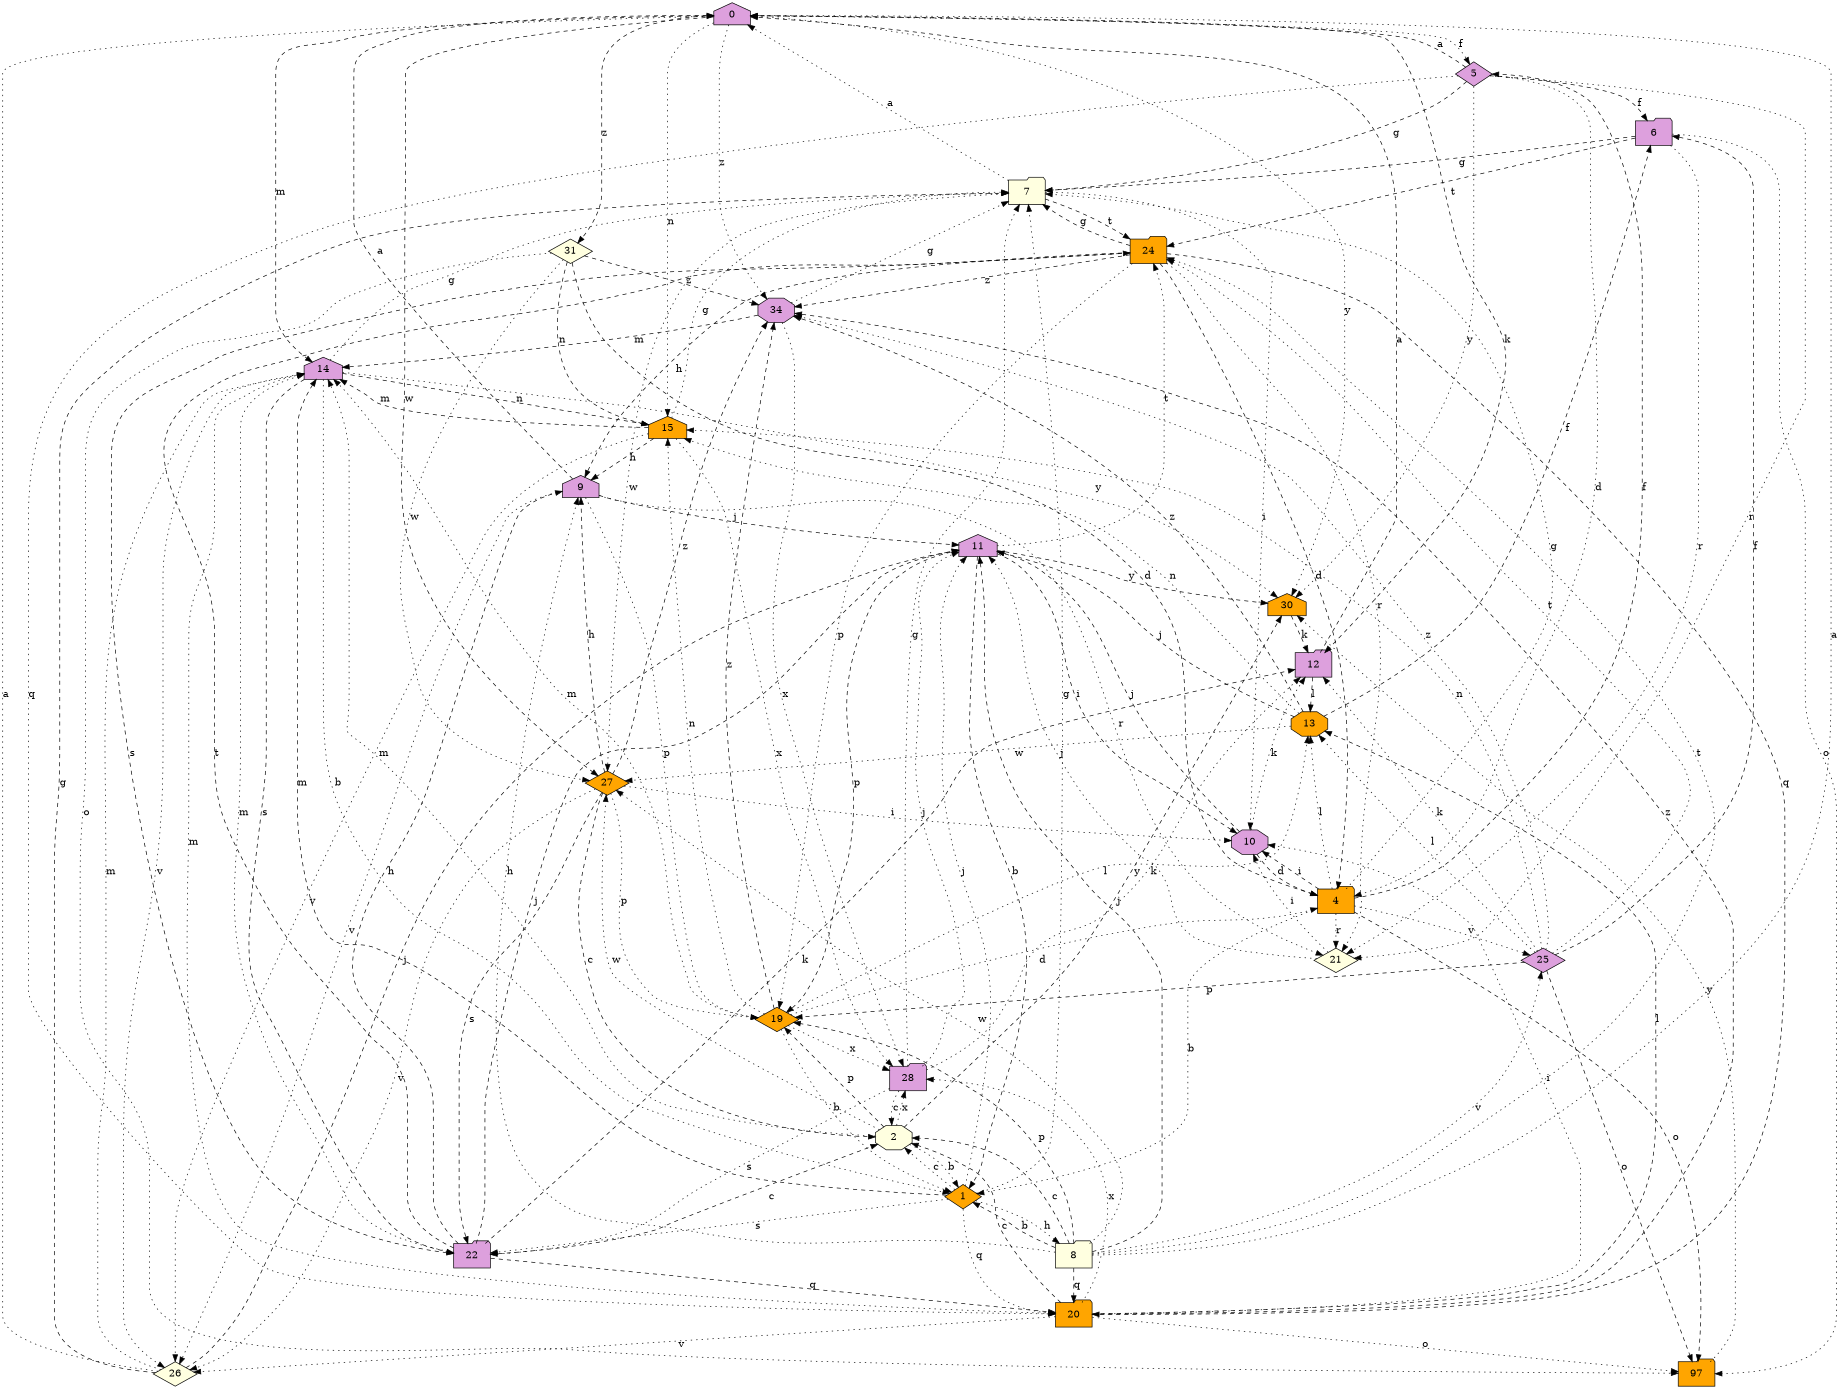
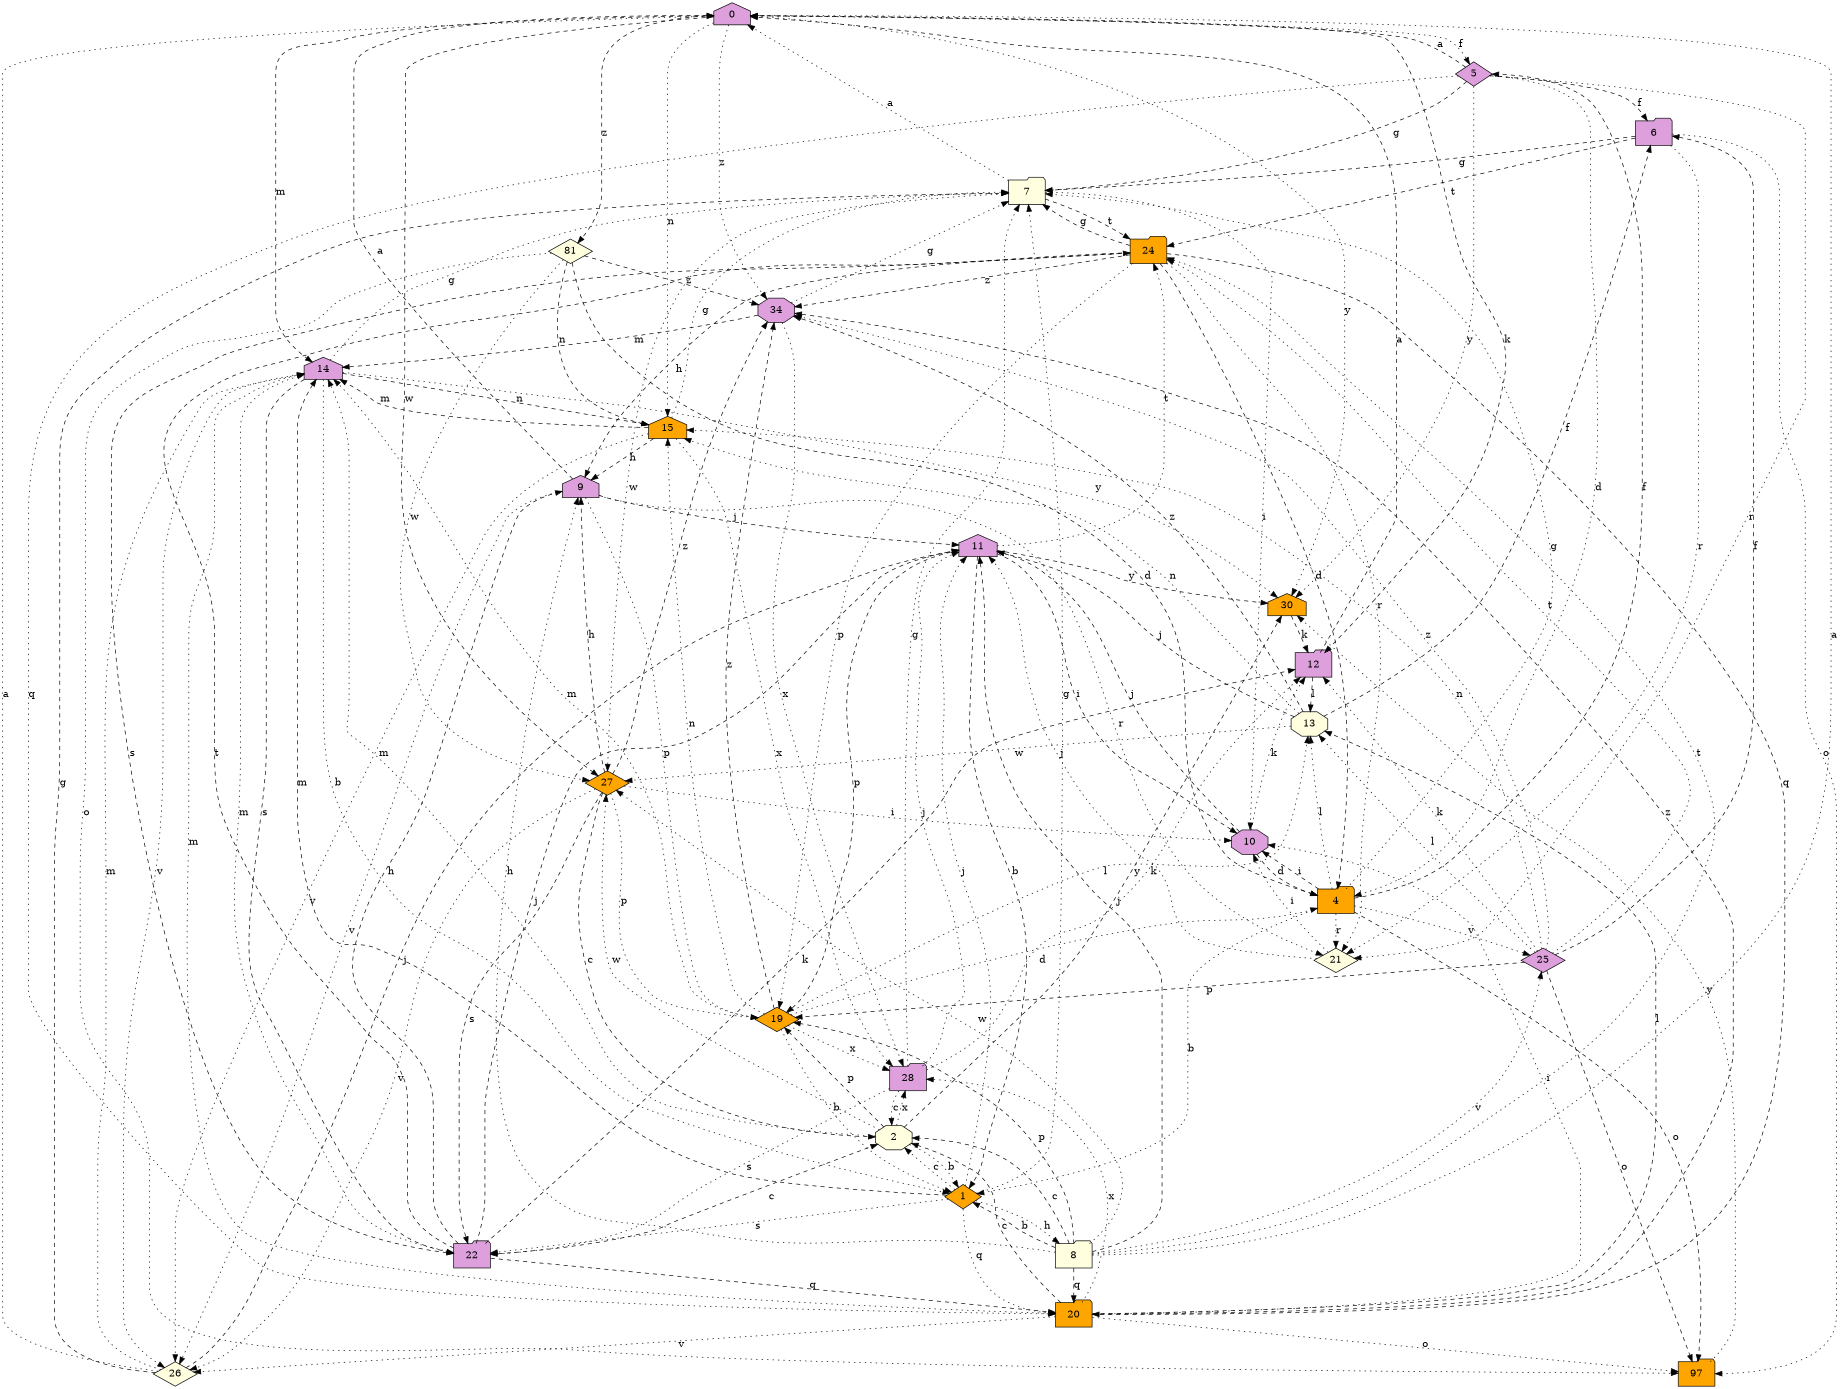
node "31": label "31" -> "81"
node "13": fillcolor orange -> lightyellow
